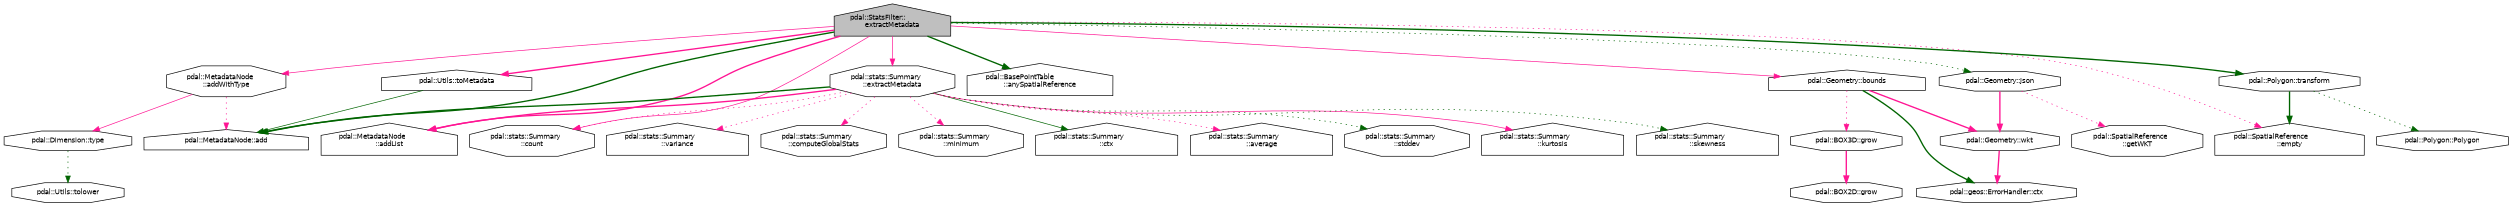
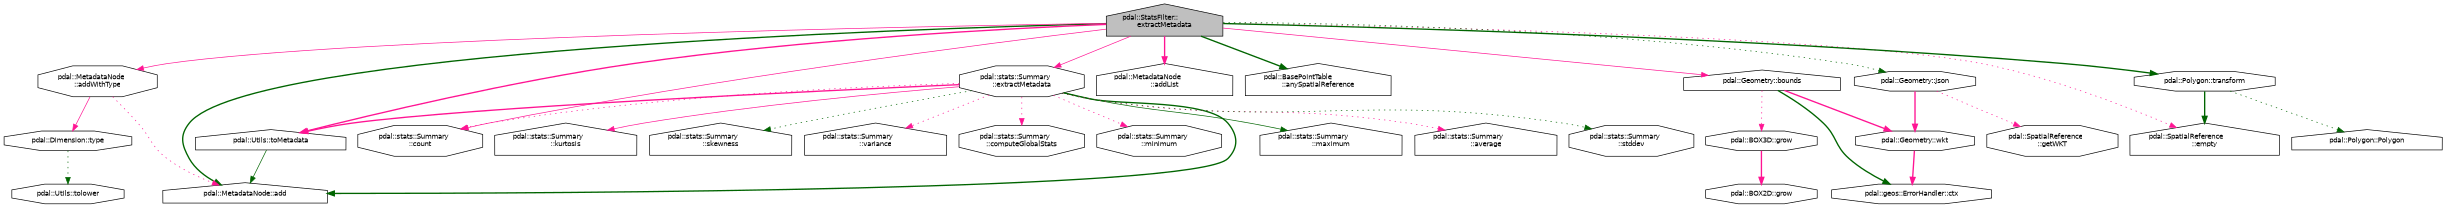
edge "pdal::stats::Summary ::extractMetadata" -> "pdal::MetadataNode ::addList": now "pdal::stats::Summary ::extractMetadata" -> "pdal::Utils::toMetadata"
node "pdal::stats::Summary ::ctx": label "pdal::stats::Summary ::ctx" -> "pdal::stats::Summary ::maximum"
node "pdal::Polygon::Polygon": shape octagon -> house
